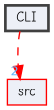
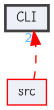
edge "CLI" -> "src": reversed
